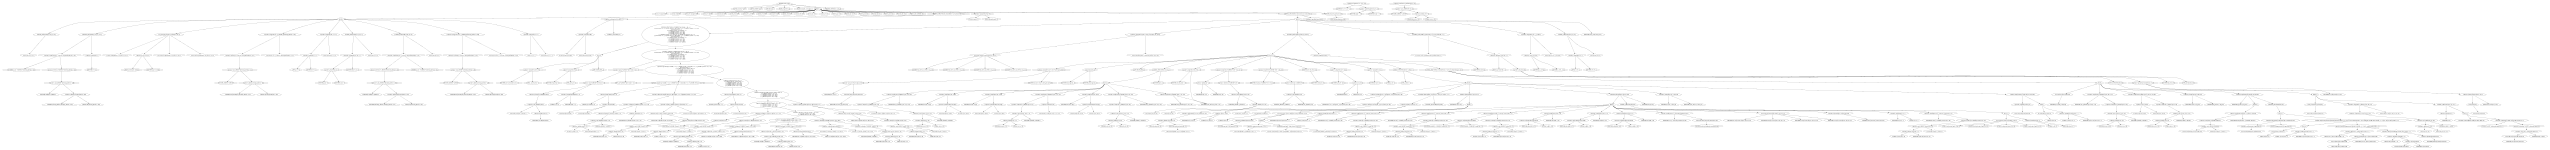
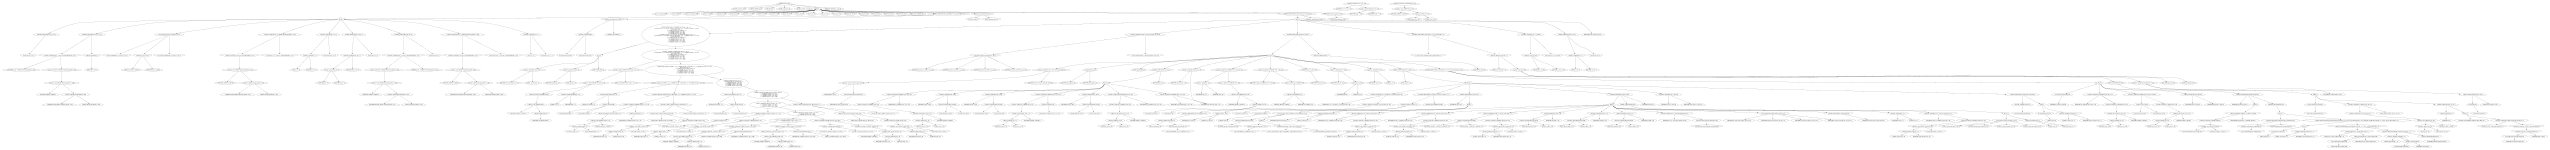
node "(IDENTIFIER,a2,log_query(a5 | 0x10000, a1, a2, 0))": removed
